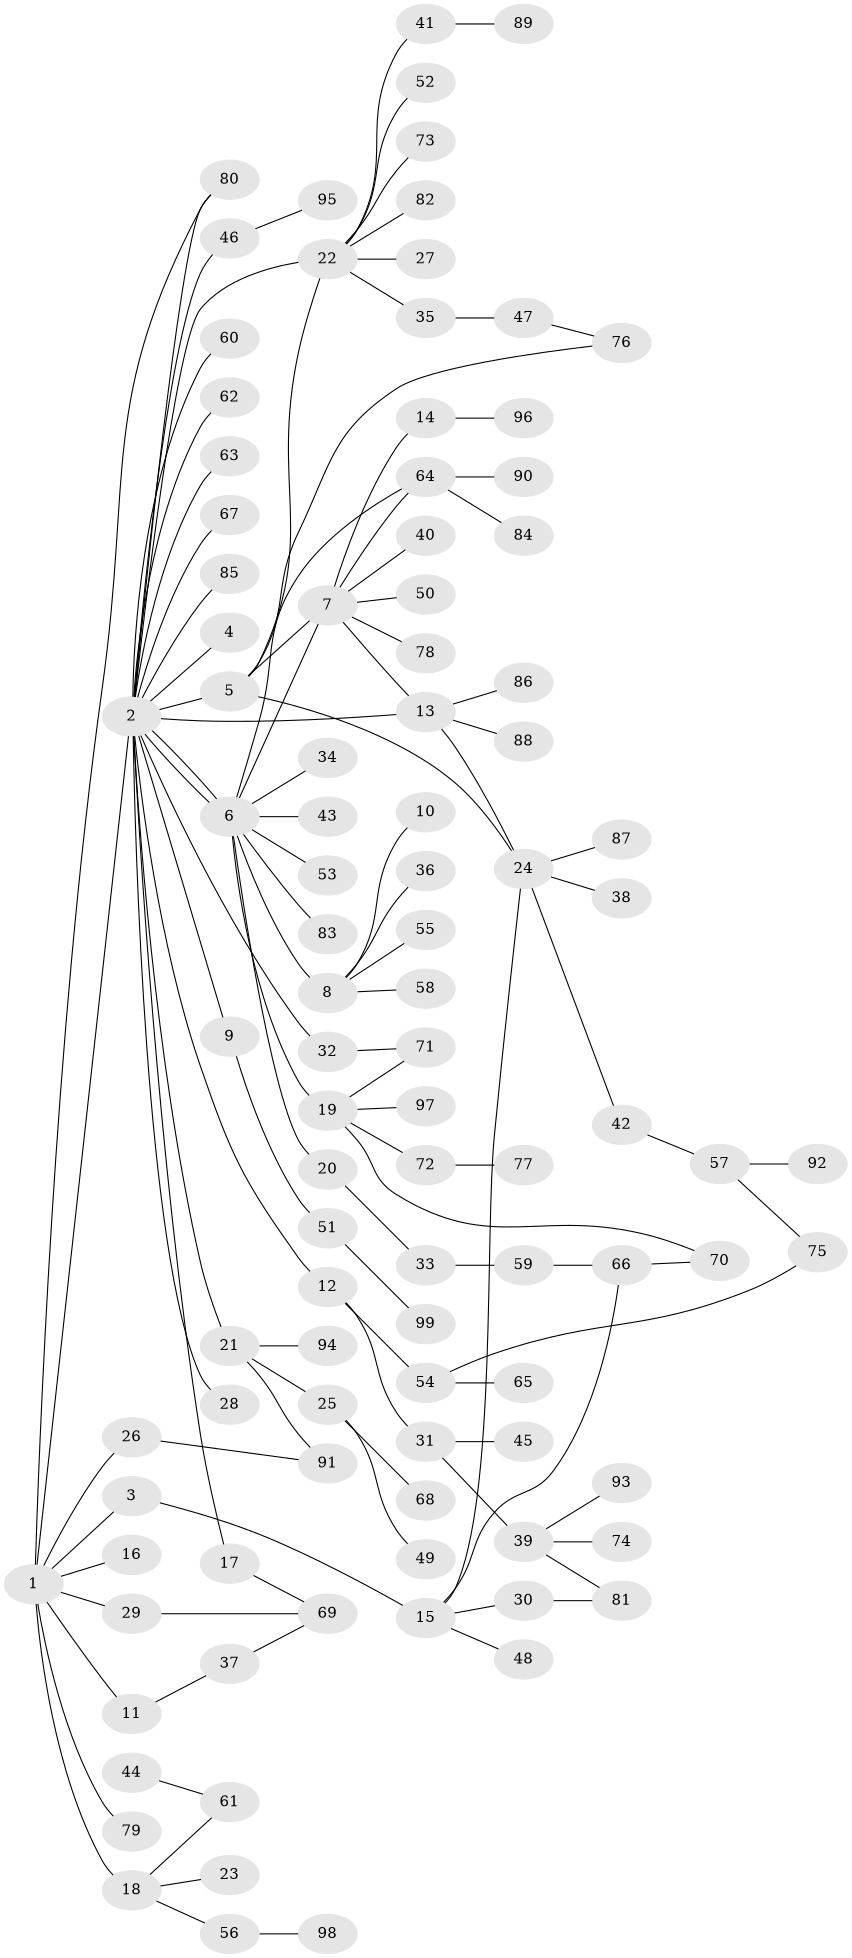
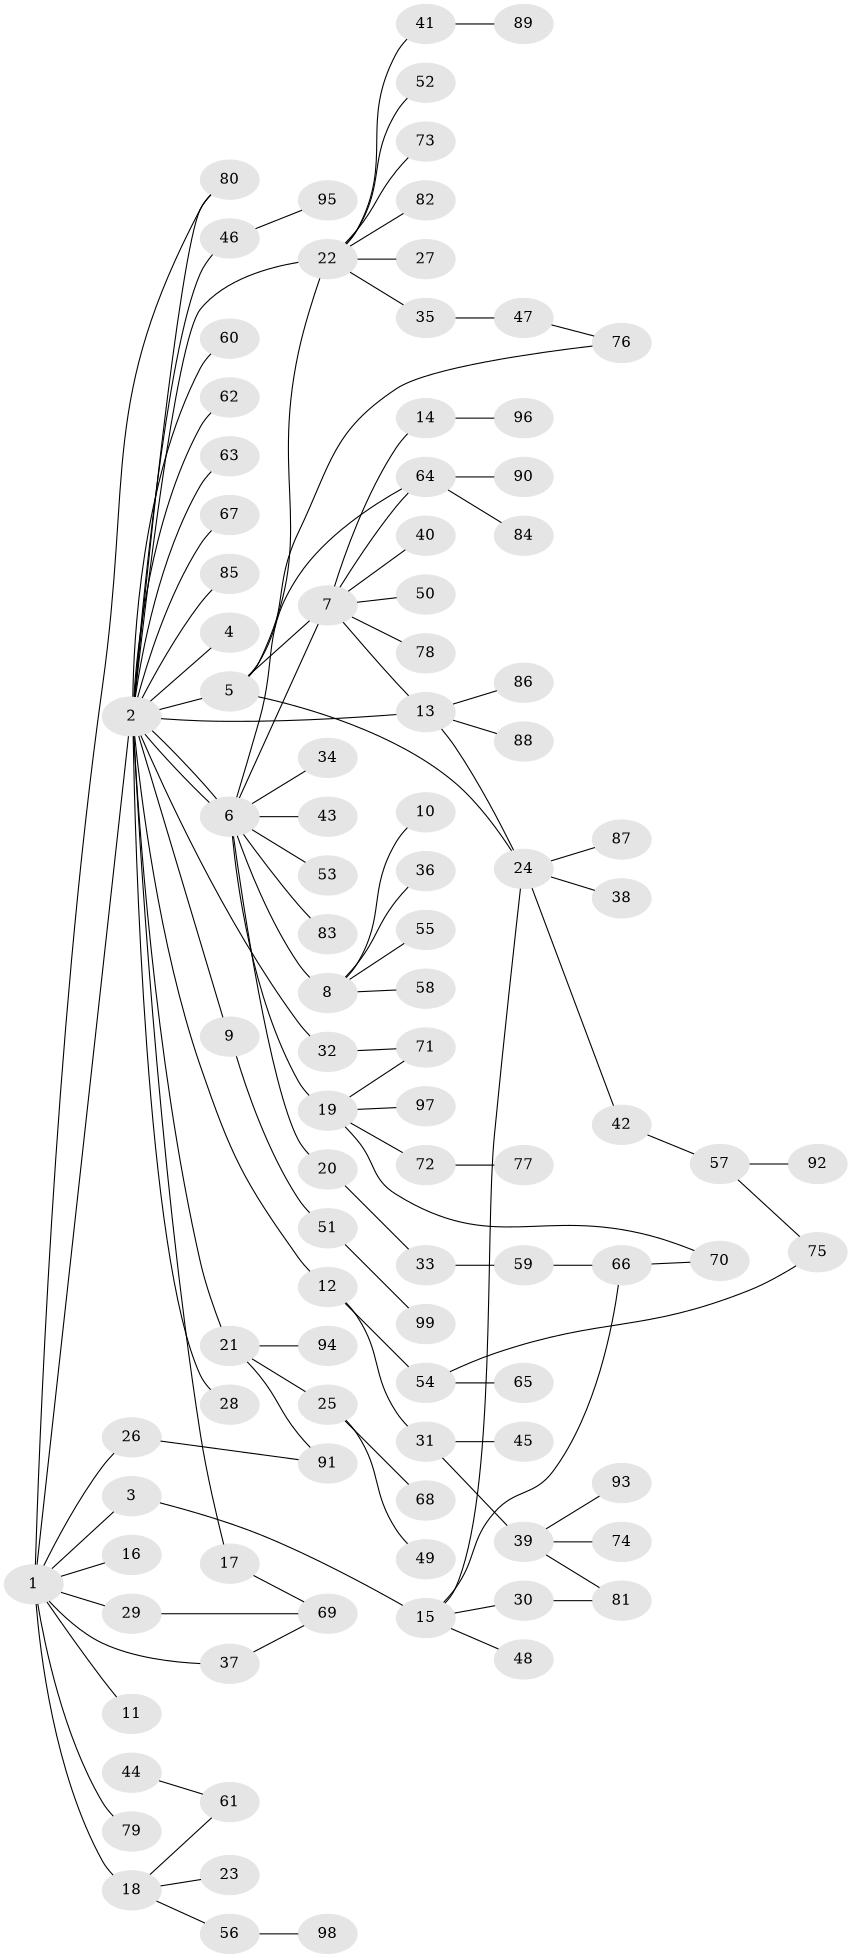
edge "37" -- "11": now "37" -- "1"
